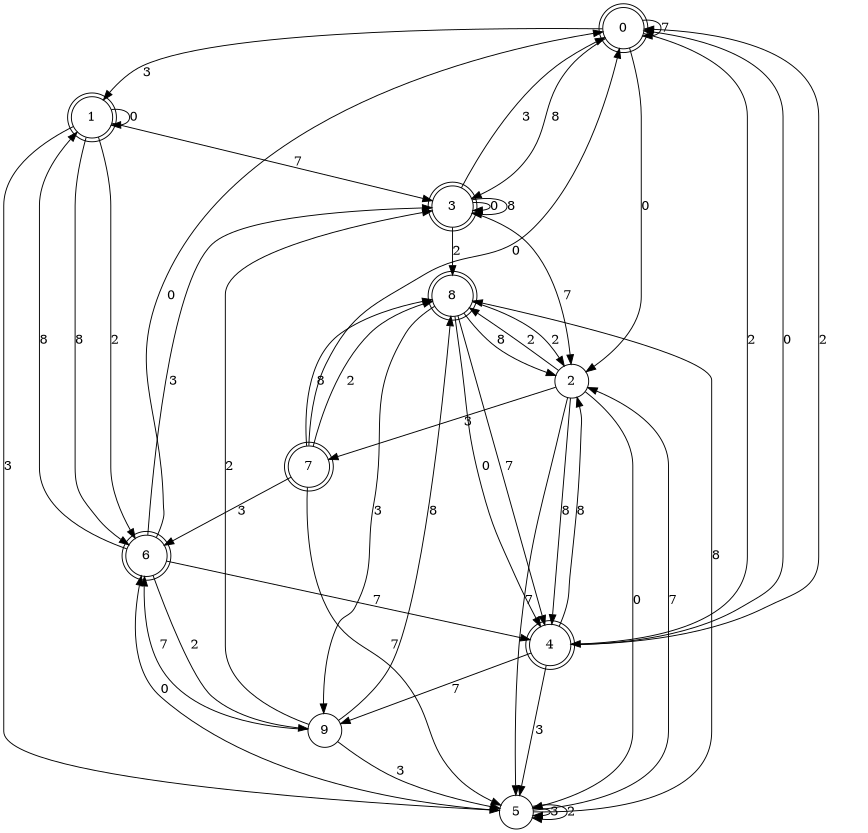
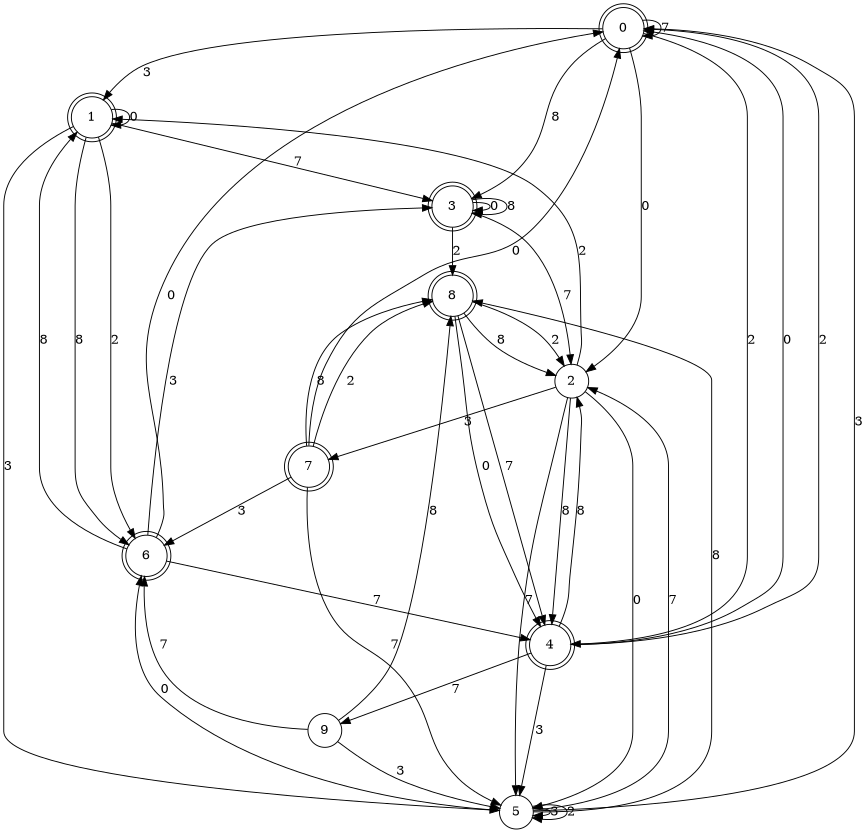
edge "3" -> "0": now "5" -> "0"
edge "2" -> "8": now "2" -> "1"
edge "9" -> "3": removed, label "2"
edge "8" -> "9": removed, label "3"
edge "6" -> "9": removed, label "2"
